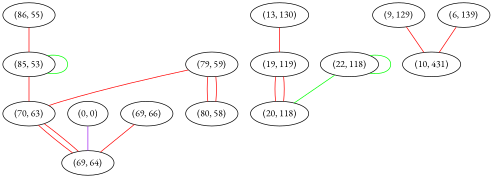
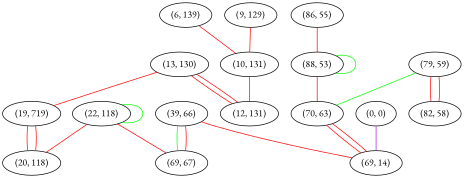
node "(85, 53)": label "(85, 53)" -> "(88, 53)"
node "(19, 119)": label "(19, 119)" -> "(19, 719)"
node "(10, 431)": label "(10, 431)" -> "(10, 131)"
edge "(79, 59)" -- "(70, 63)": color red -> green
edge "(22, 118)" -- "(20, 118)": color green -> red
node "(69, 66)": label "(69, 66)" -> "(39, 66)"
node "(80, 58)": label "(80, 58)" -> "(82, 58)"
node "(12, 131)": added
node "(69, 64)": label "(69, 64)" -> "(69, 14)"
node "(69, 67)": added
